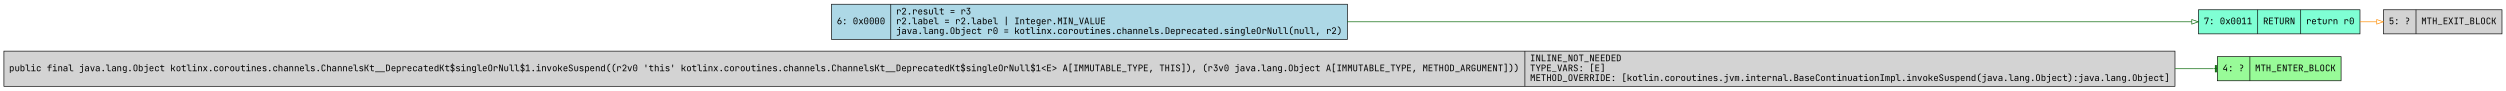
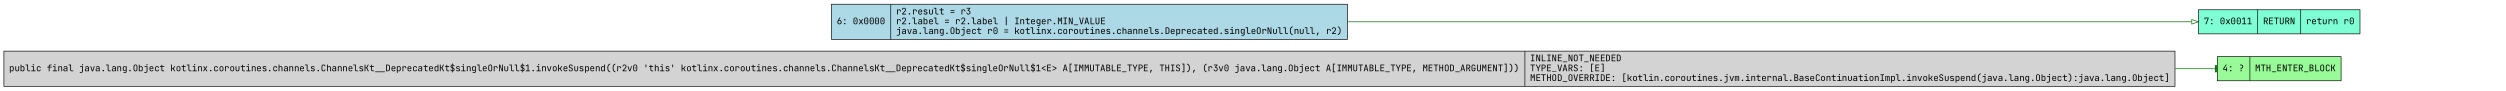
node "5: ?": removed
